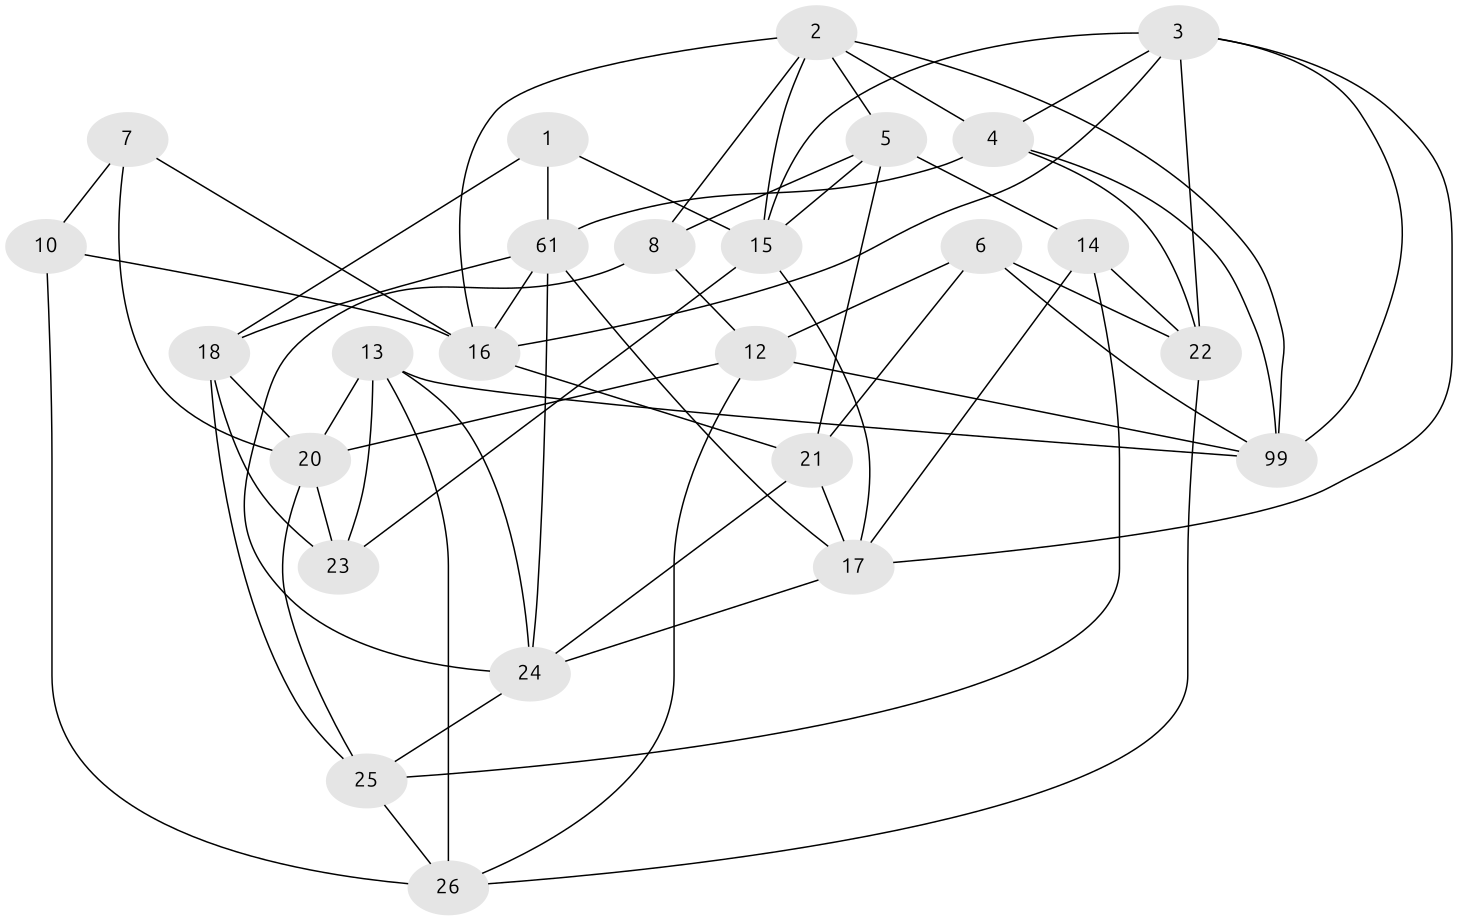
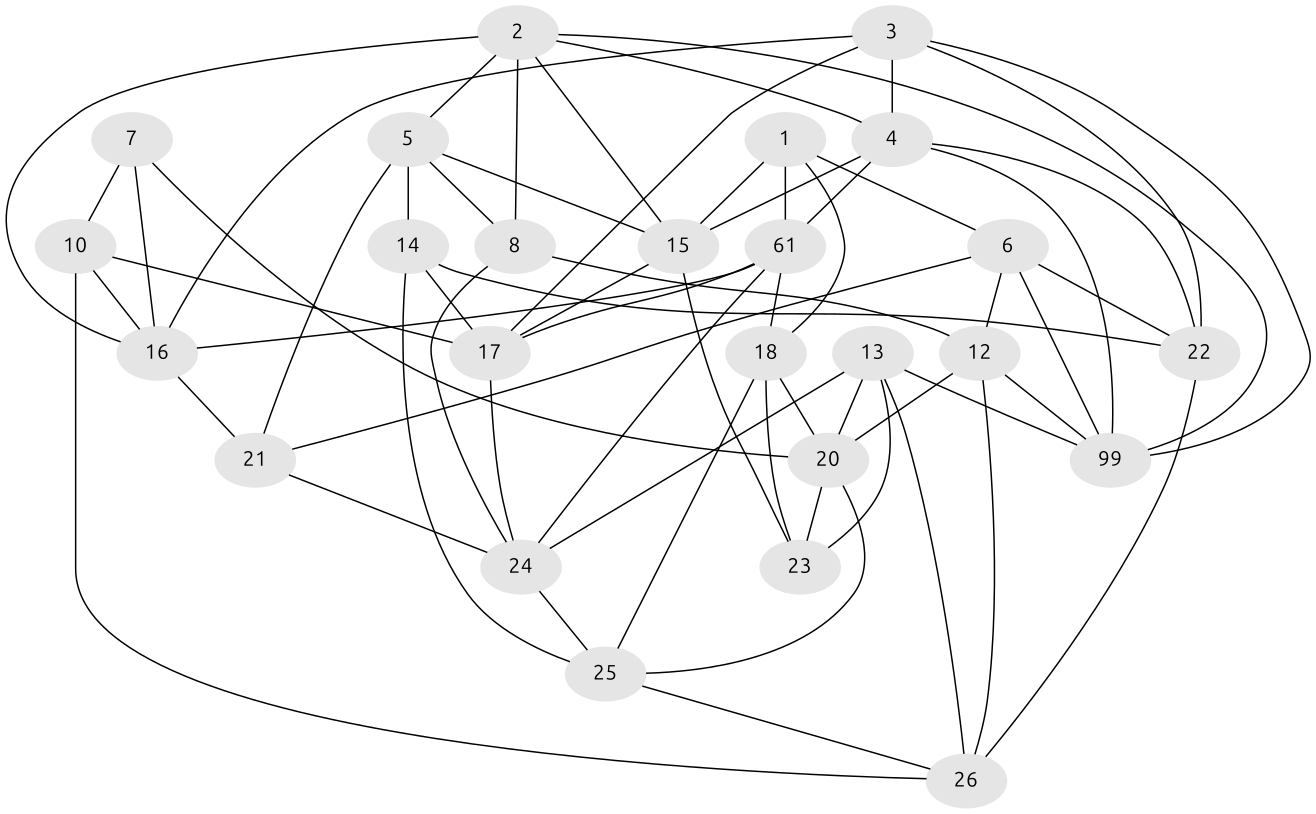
edge "3" -- "15": now "4" -- "15"
edge "1" -- "6": added
edge "21" -- "17": now "10" -- "17"
